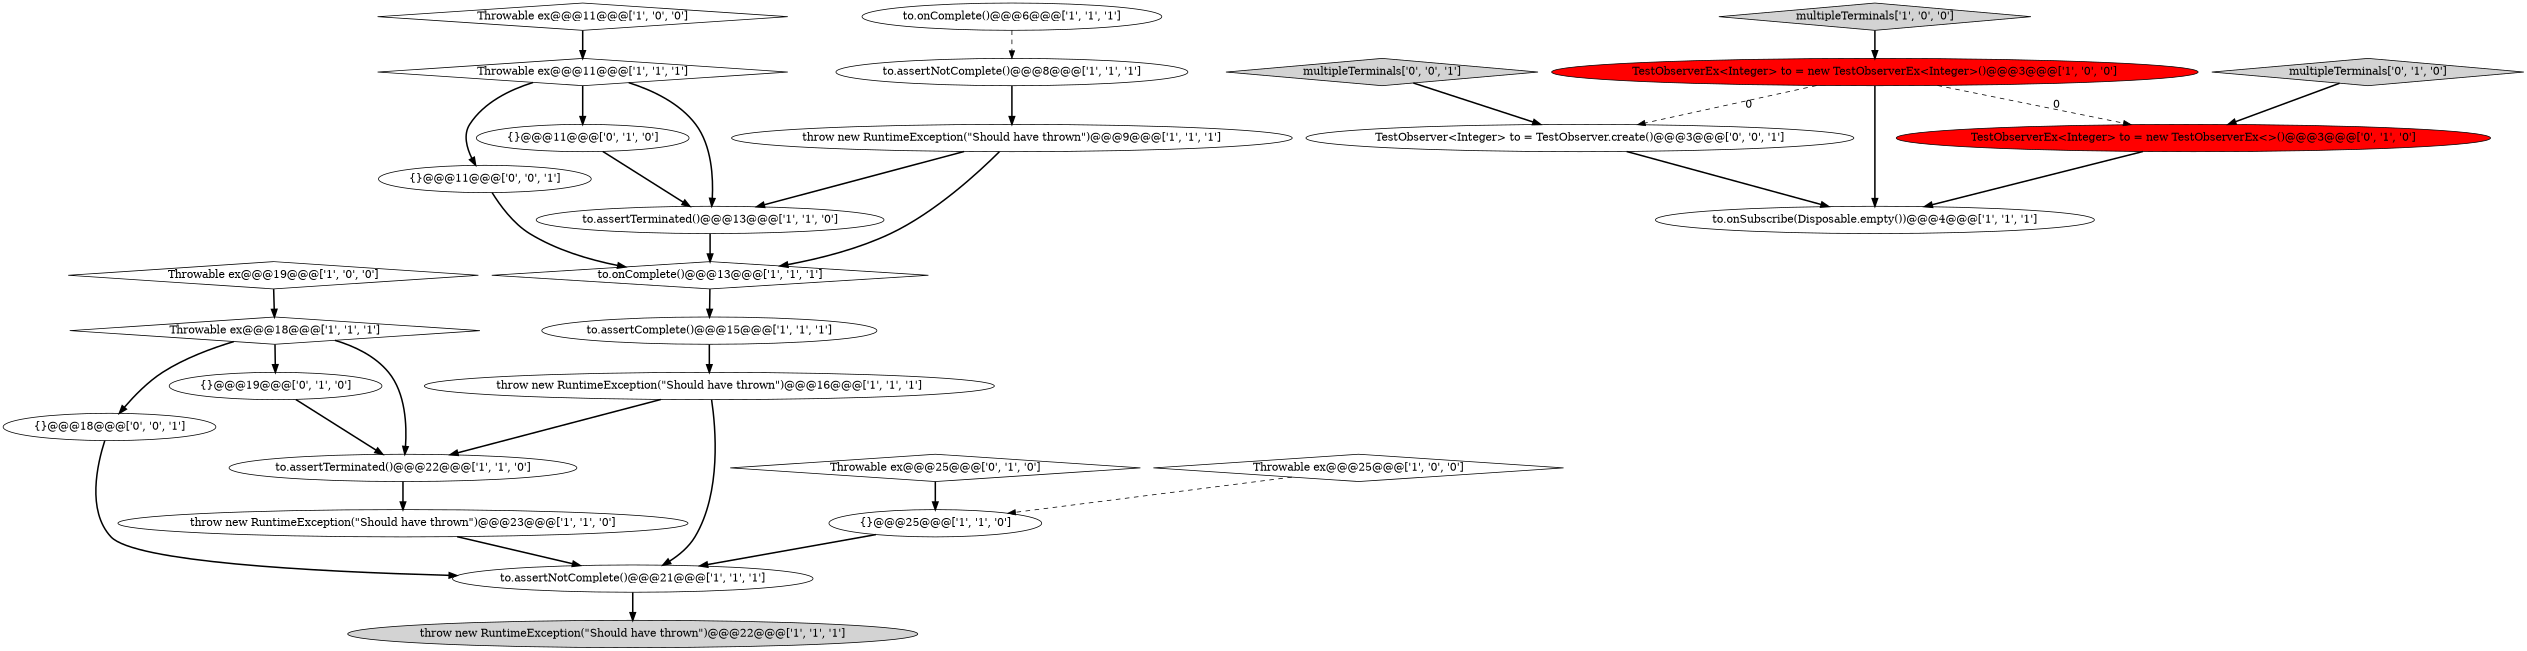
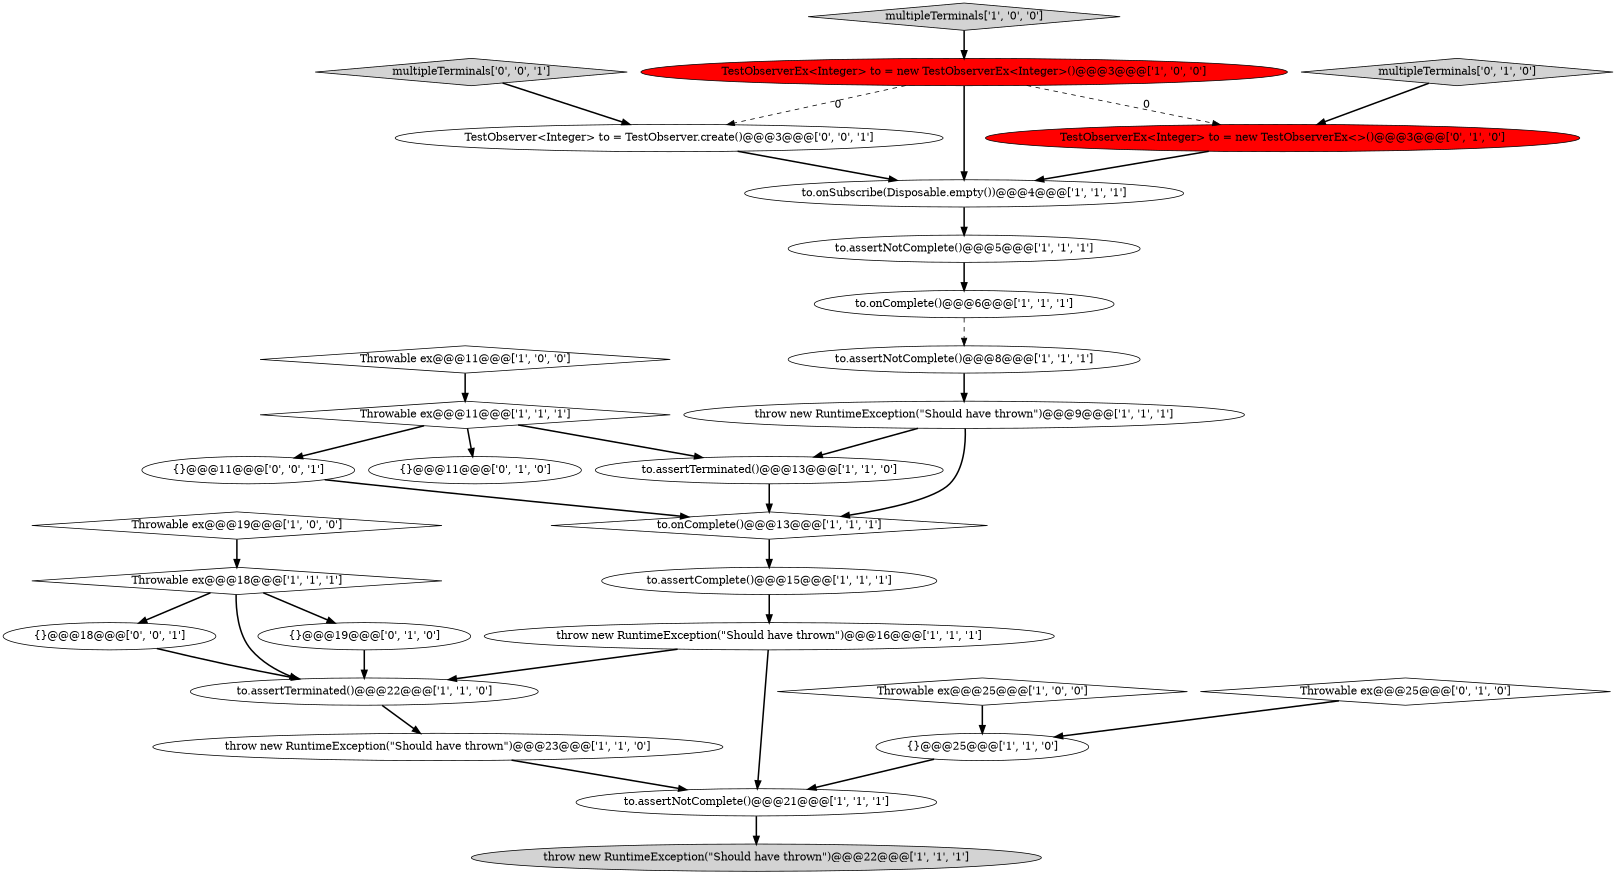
edge "{}@@@11@@@['0', '1', '0']" -> "to.assertTerminated()@@@13@@@['1', '1', '0']": removed
node "to.assertNotComplete()@@@5@@@['1', '1', '1']": added
edge "Throwable ex@@@25@@@['1', '0', '0']" -> "{}@@@25@@@['1', '1', '0']": style dashed -> bold
edge "{}@@@18@@@['0', '0', '1']" -> "to.assertNotComplete()@@@21@@@['1', '1', '1']": now "{}@@@18@@@['0', '0', '1']" -> "to.assertTerminated()@@@22@@@['1', '1', '0']"
